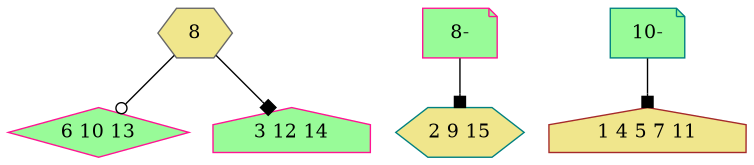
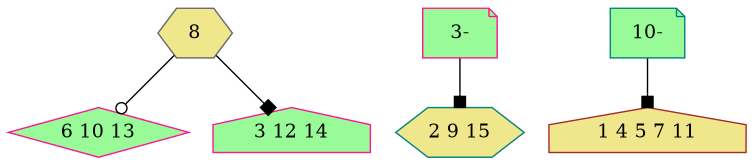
node "8-": label "8-" -> "3-"
